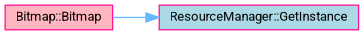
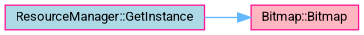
edge "Bitmap::Bitmap" -> "ResourceManager::GetInstance": reversed
